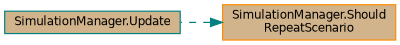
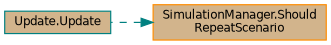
node "SimulationManager.Update": label "SimulationManager.Update" -> "Update.Update"
